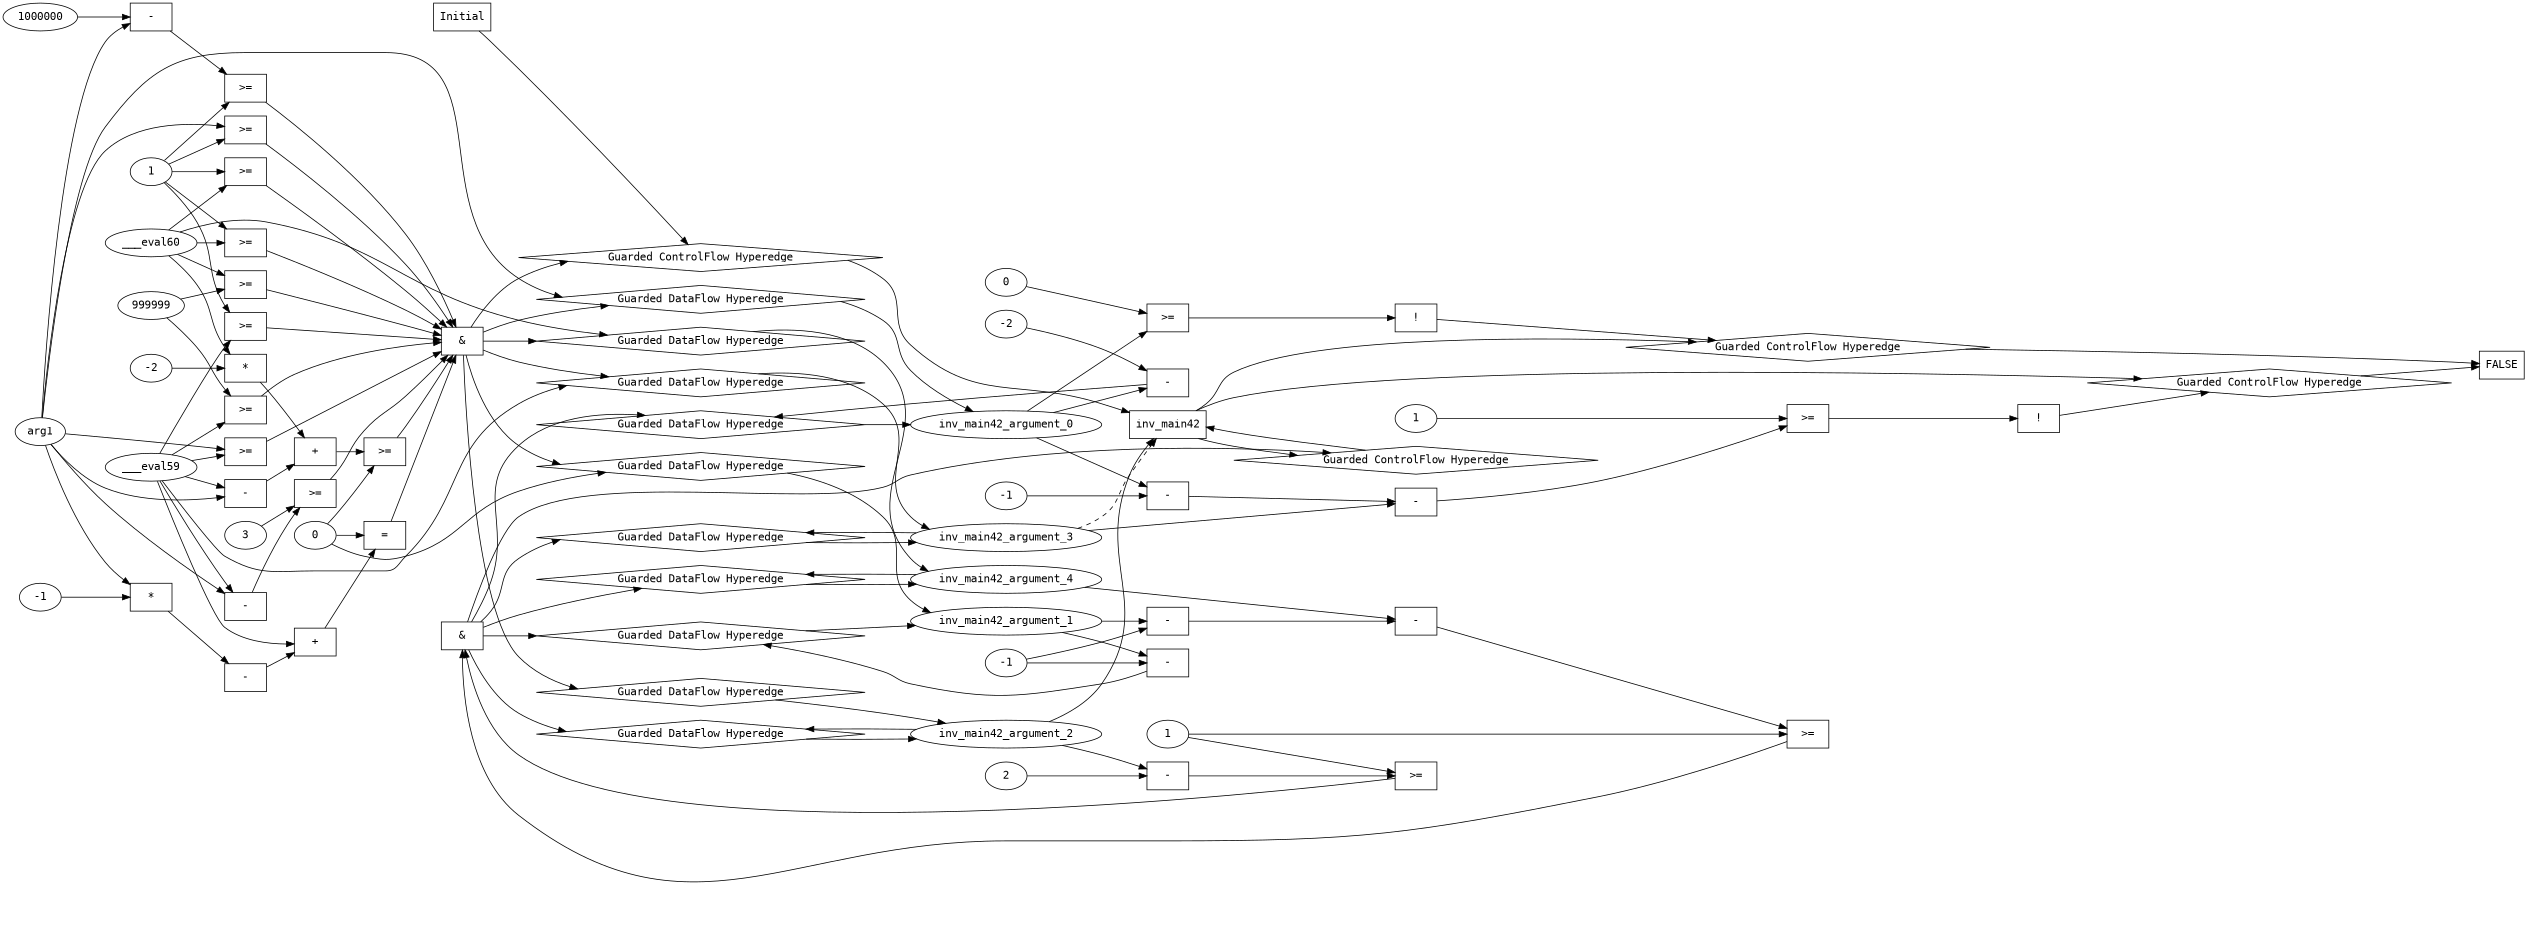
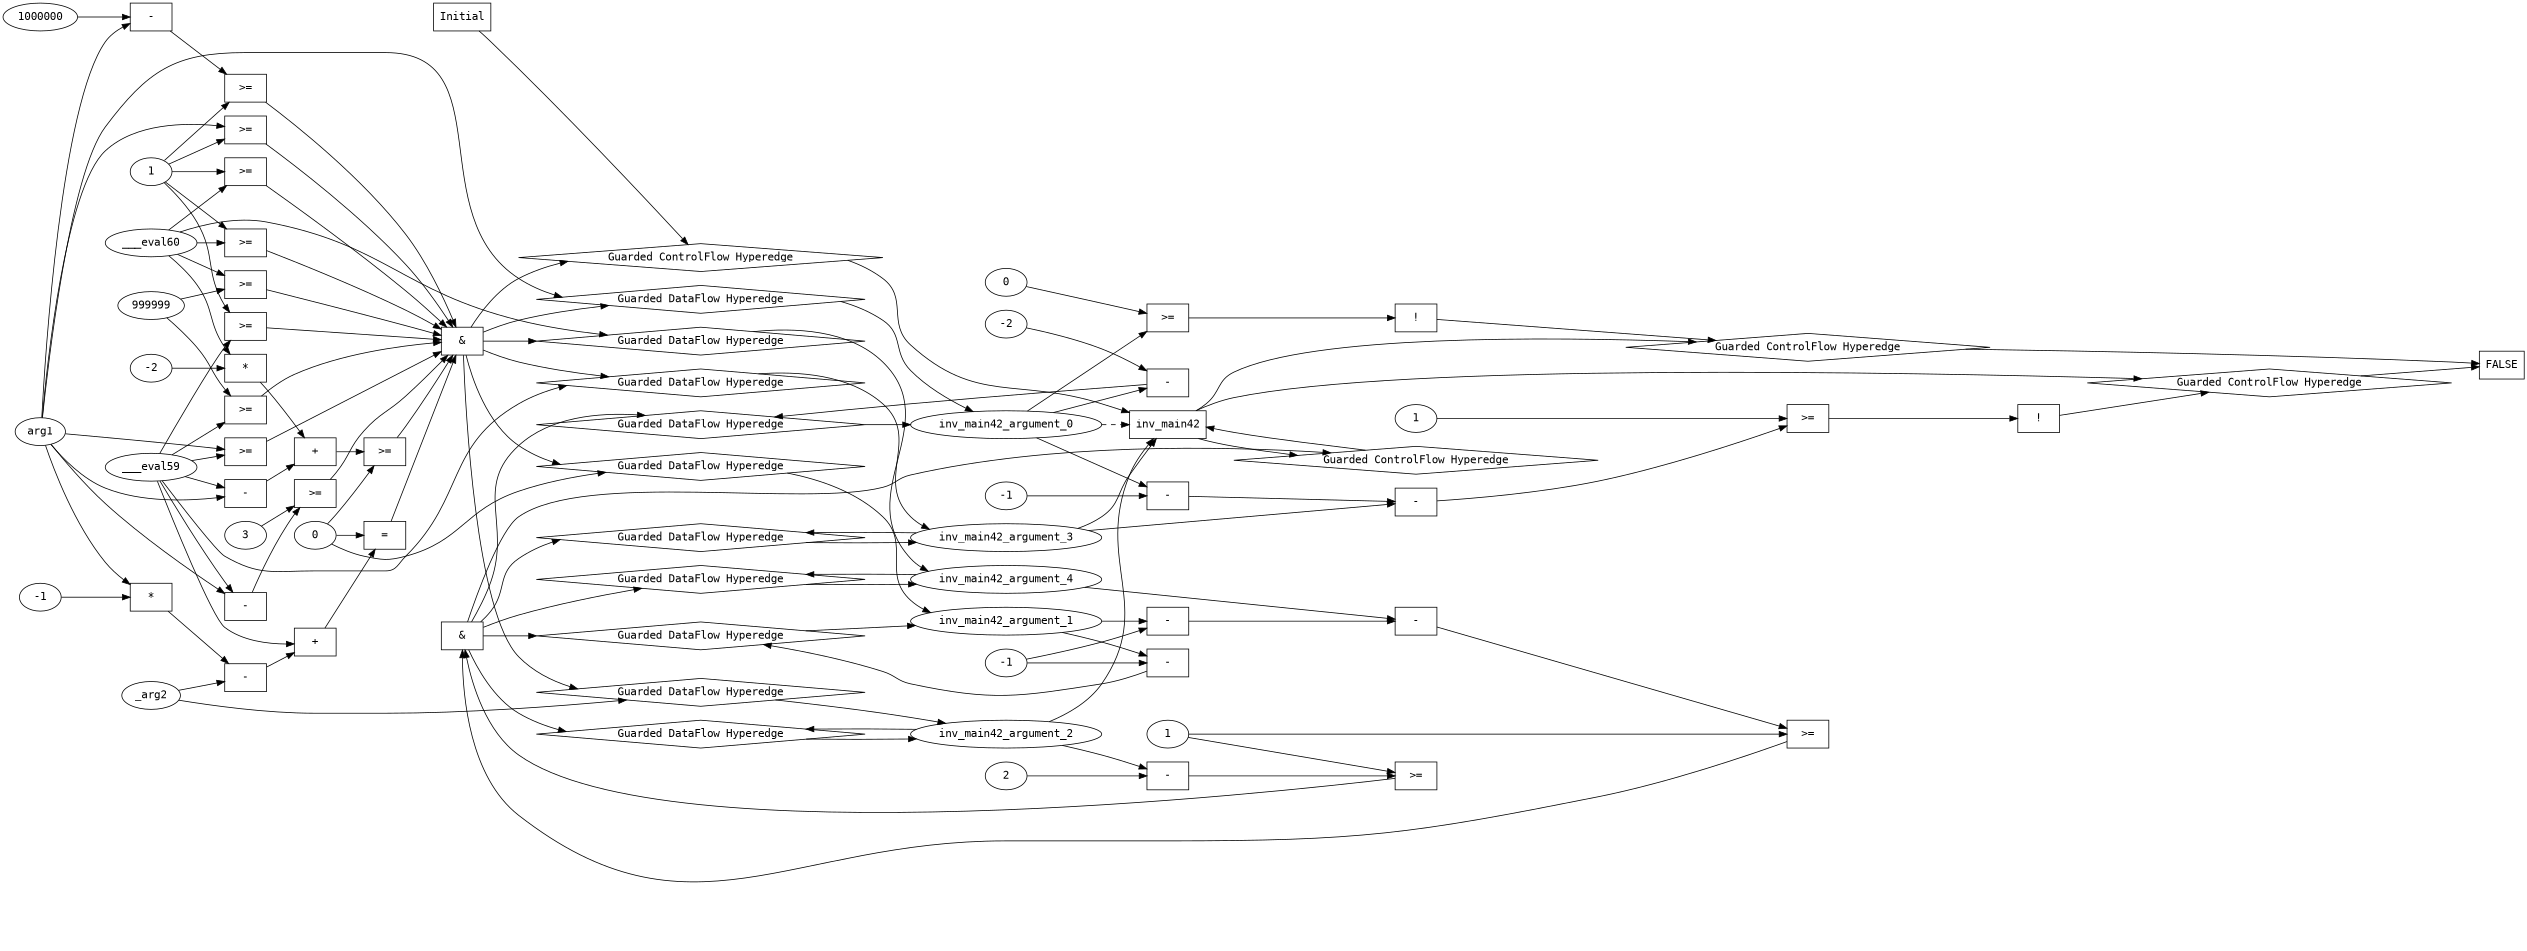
edge "inv_main42_argument_0" -> "inv_main42": added
edge "inv_main42_argument_3" -> "inv_main42": style dashed -> solid
node "_arg2": added
